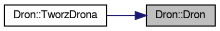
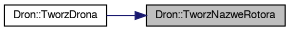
node "Dron::Dron": label "Dron::Dron" -> "Dron::TworzNazweRotora"
